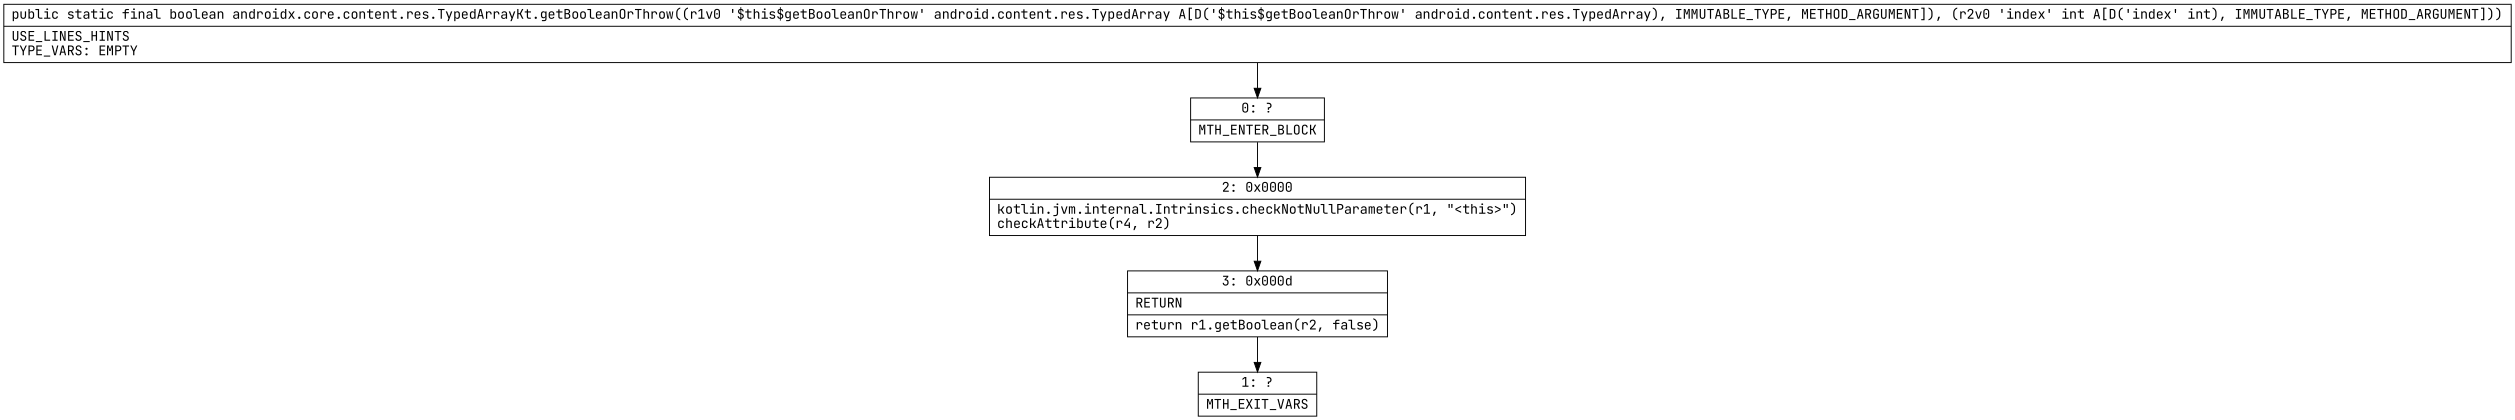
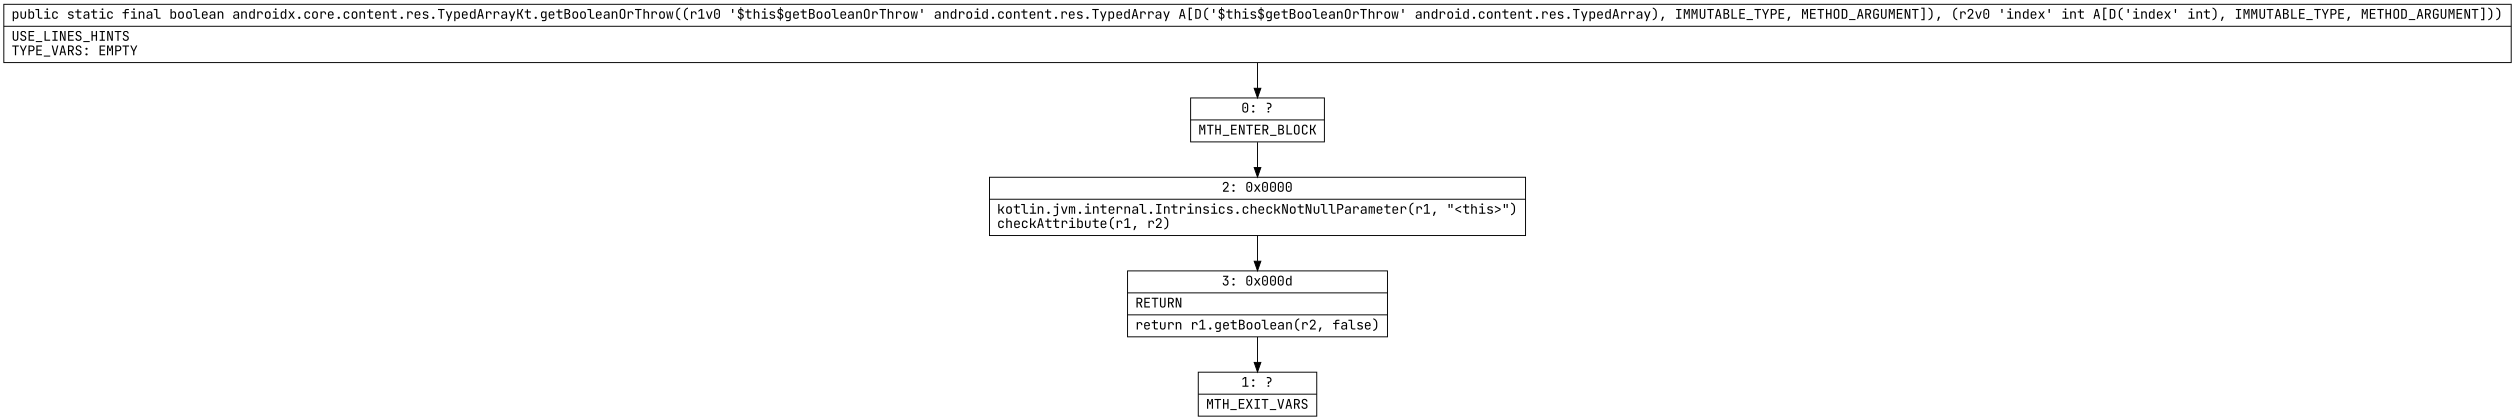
node "2: 0x0000": text "checkAttribute(r4, r2)" -> "checkAttribute(r1, r2)"
